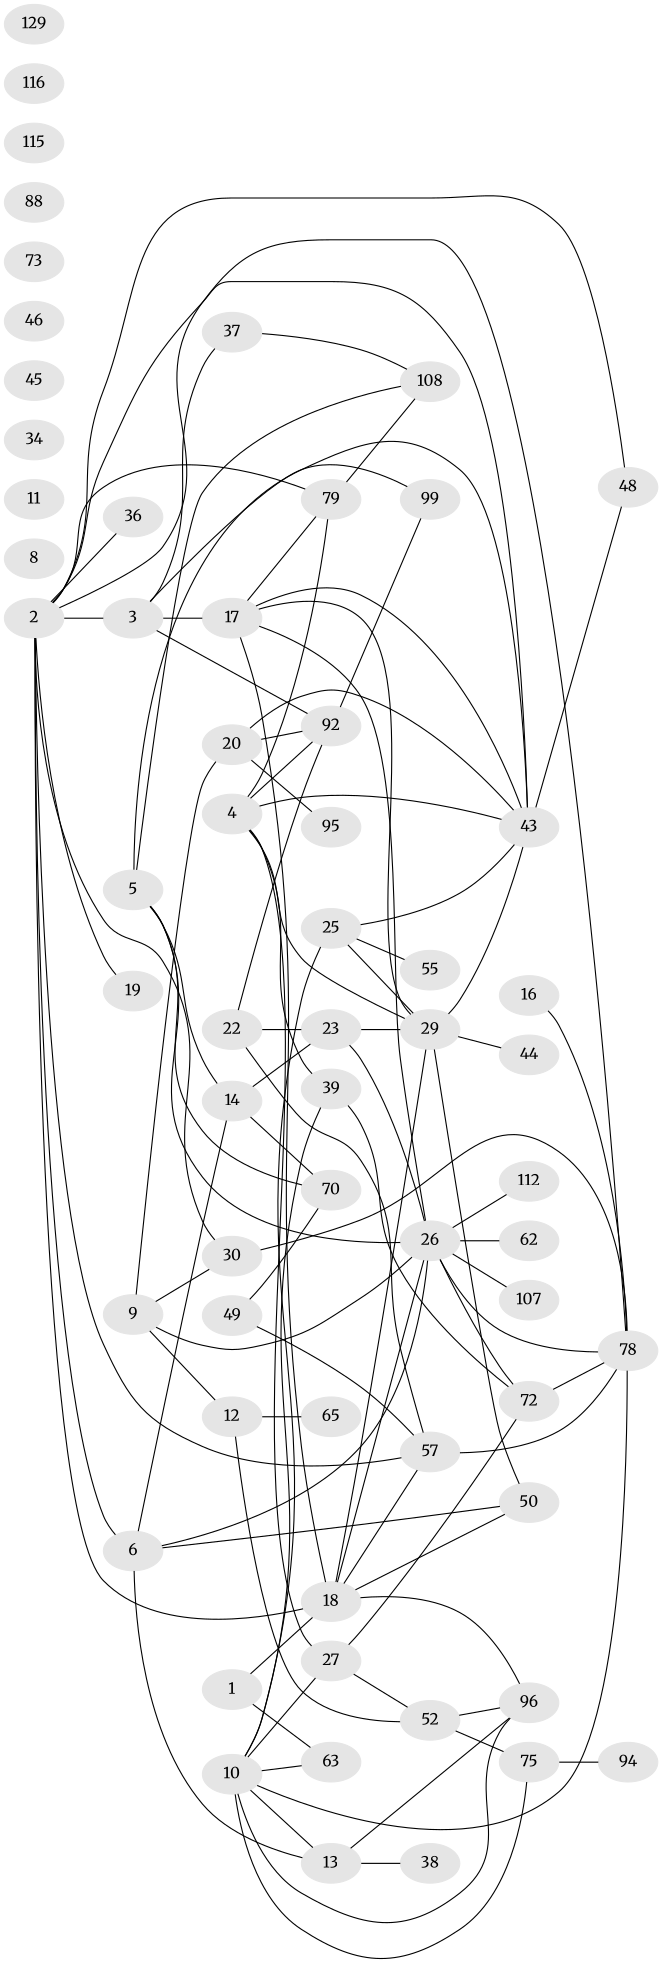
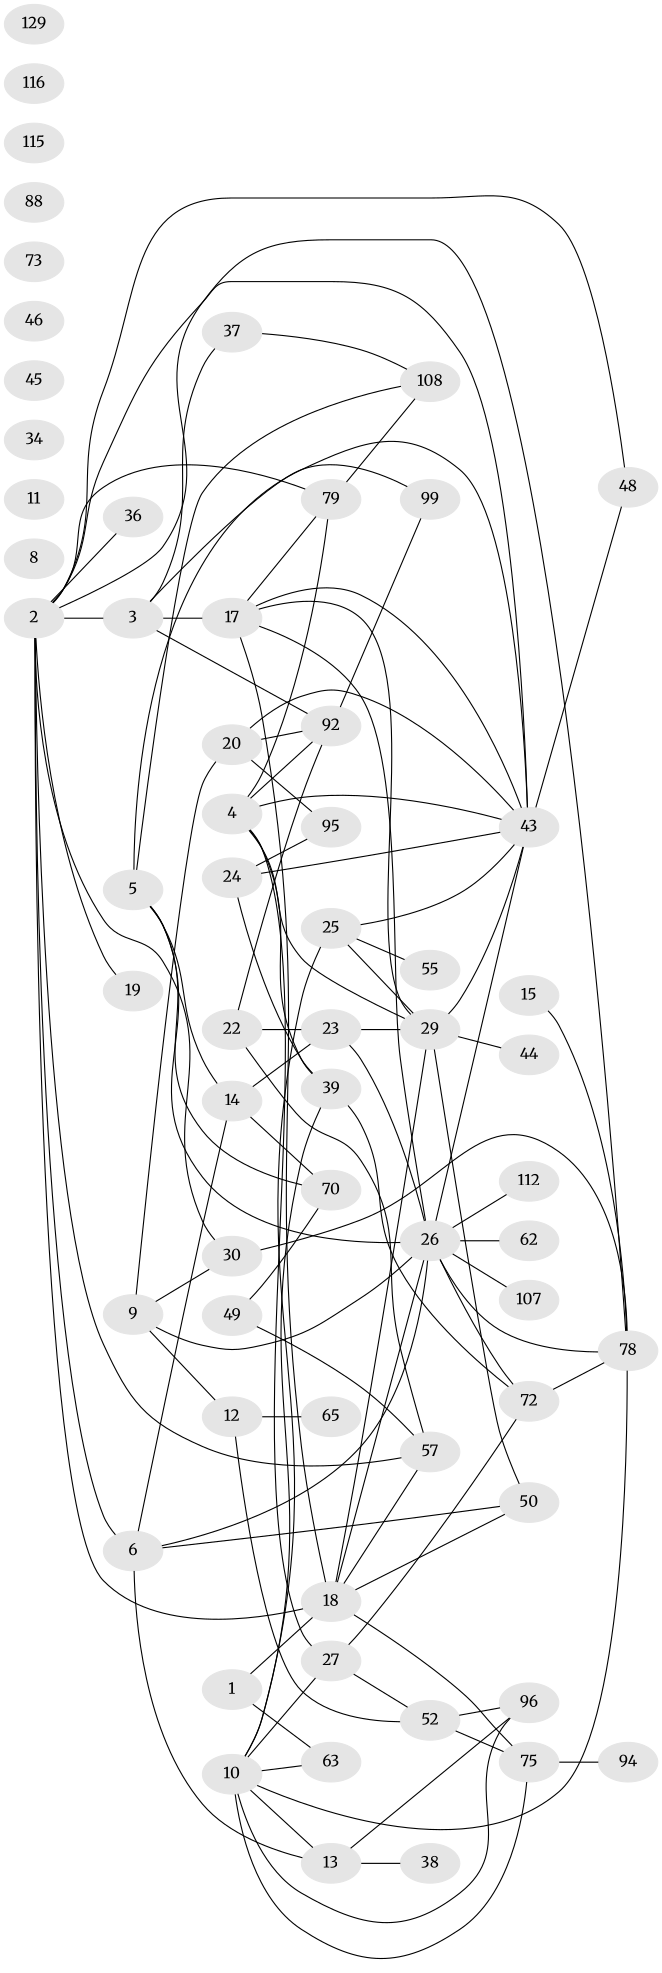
node "24": added
node "16": label "16" -> "15"
edge "43" -- "26": added
edge "78" -- "57": removed
edge "18" -- "96": now "18" -- "75"
